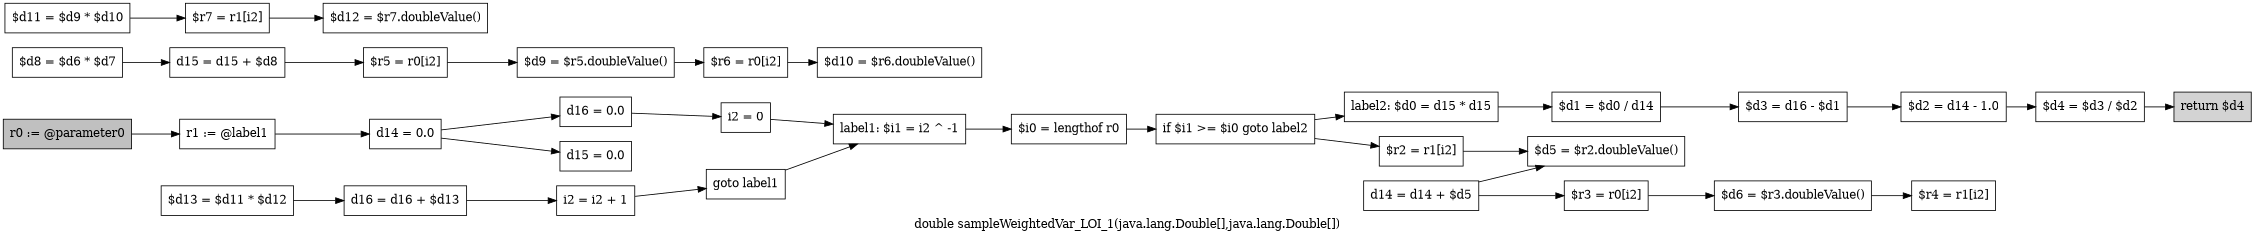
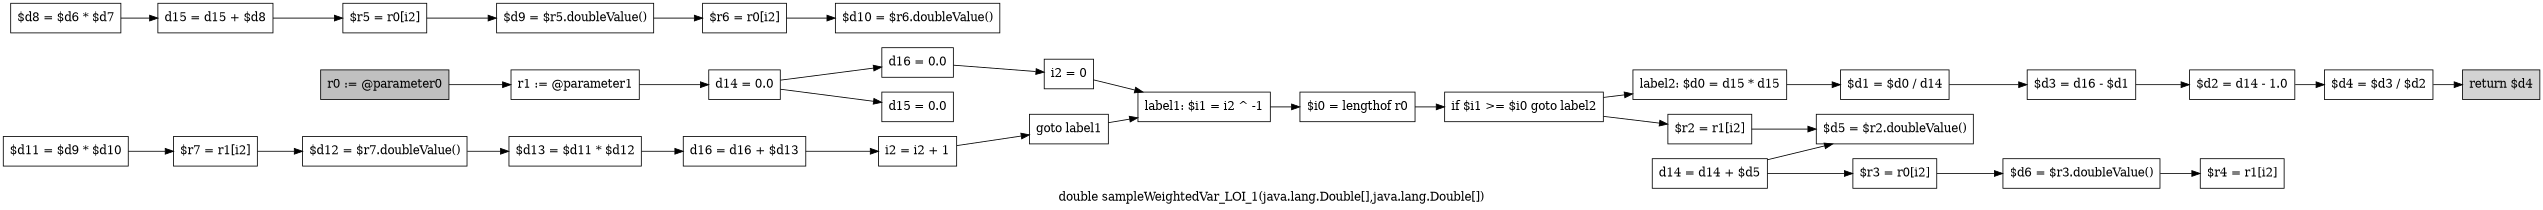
node "r1 := @label1": label "r1 := @label1" -> "r1 := @parameter1"
edge "$d12 = $r7.doubleValue()" -> "$d13 = $d11 * $d12": added
